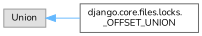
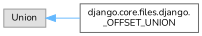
node "django.core.files.locks. _OFFSET_UNION": label "django.core.files.locks. _OFFSET_UNION" -> "django.core.files.django. _OFFSET_UNION"
